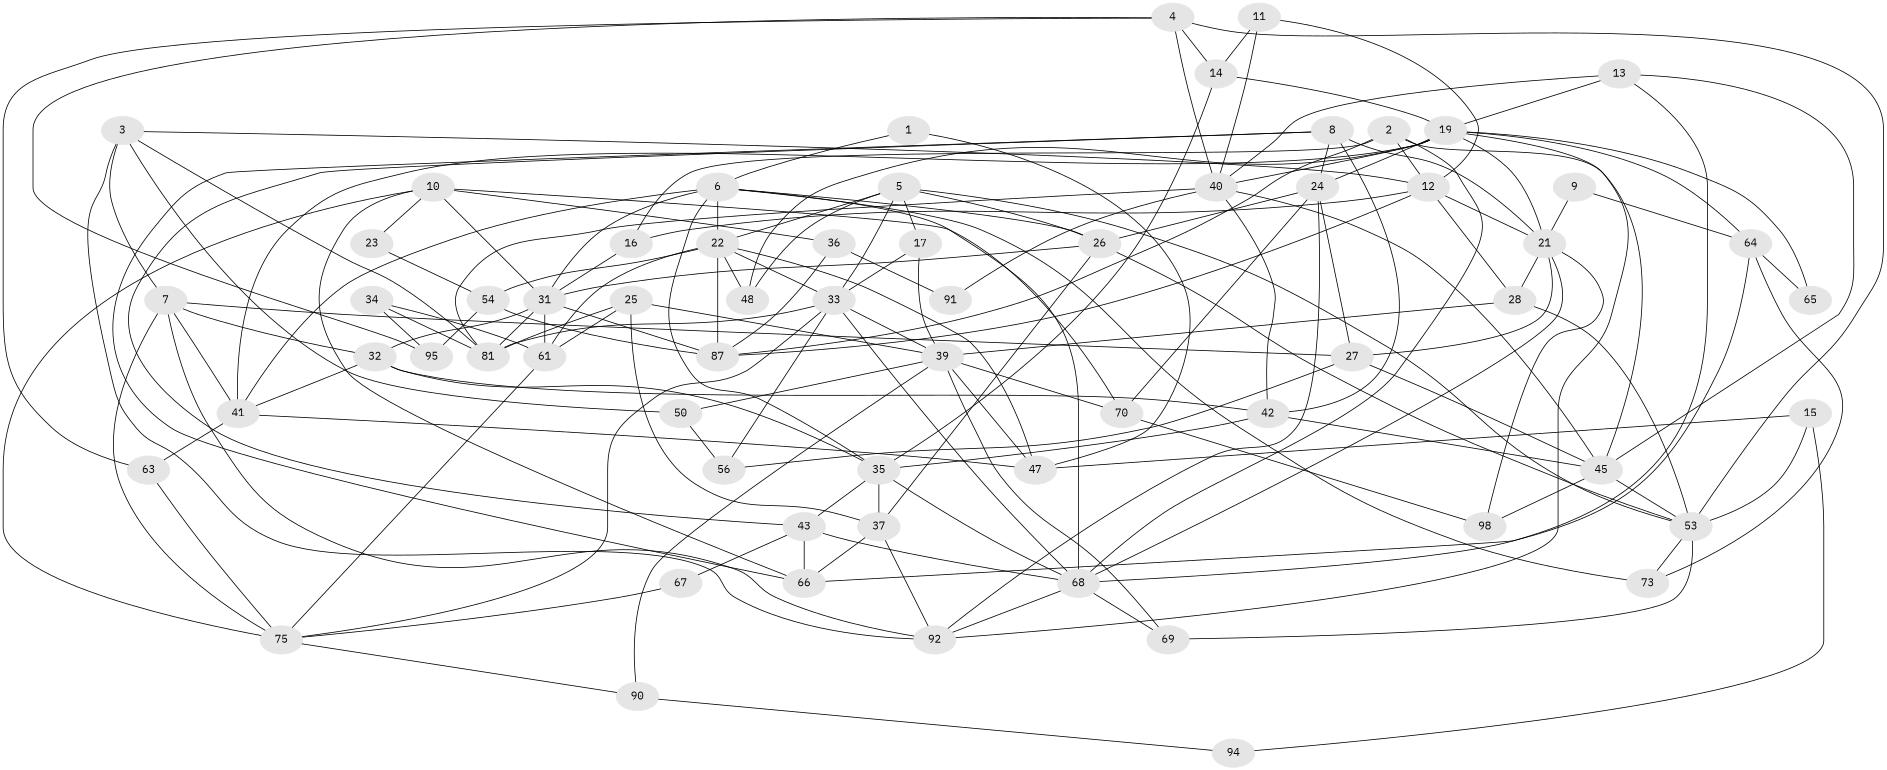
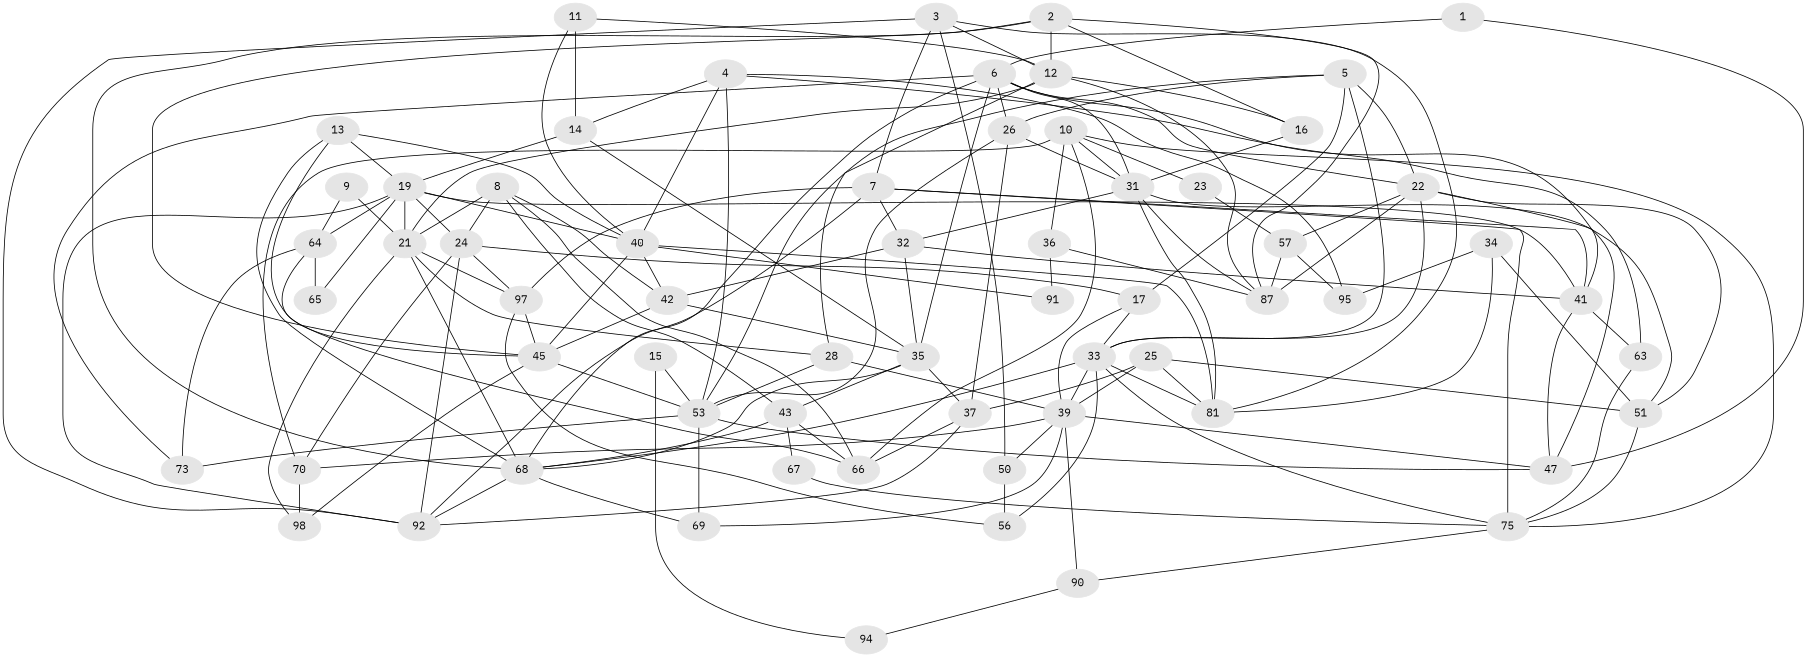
edge "24" -- "26": now "24" -- "17"
node "54": label "54" -> "57"
node "48": removed
node "61": label "61" -> "51"
node "27": label "27" -> "97"
edge "15" -- "47": now "53" -- "47"
